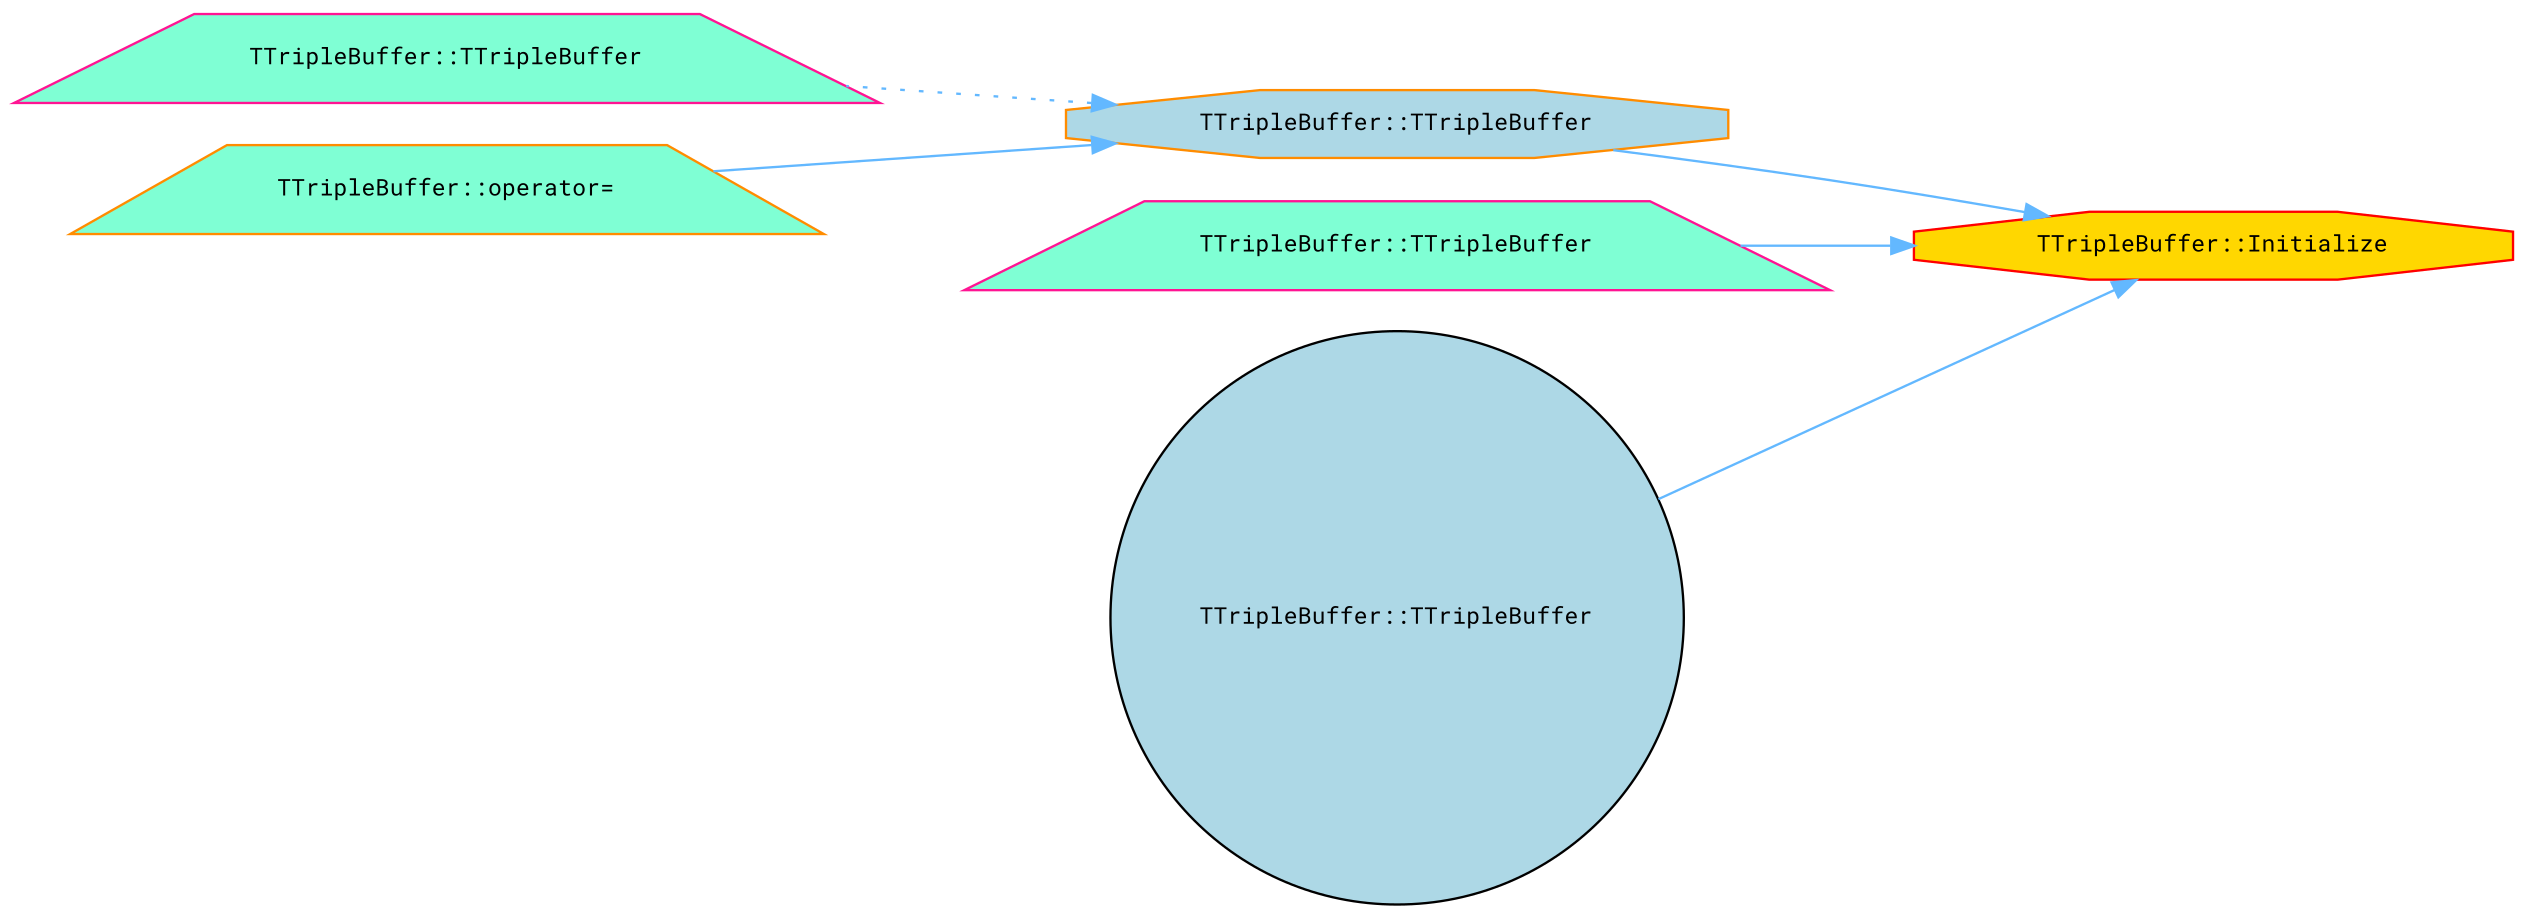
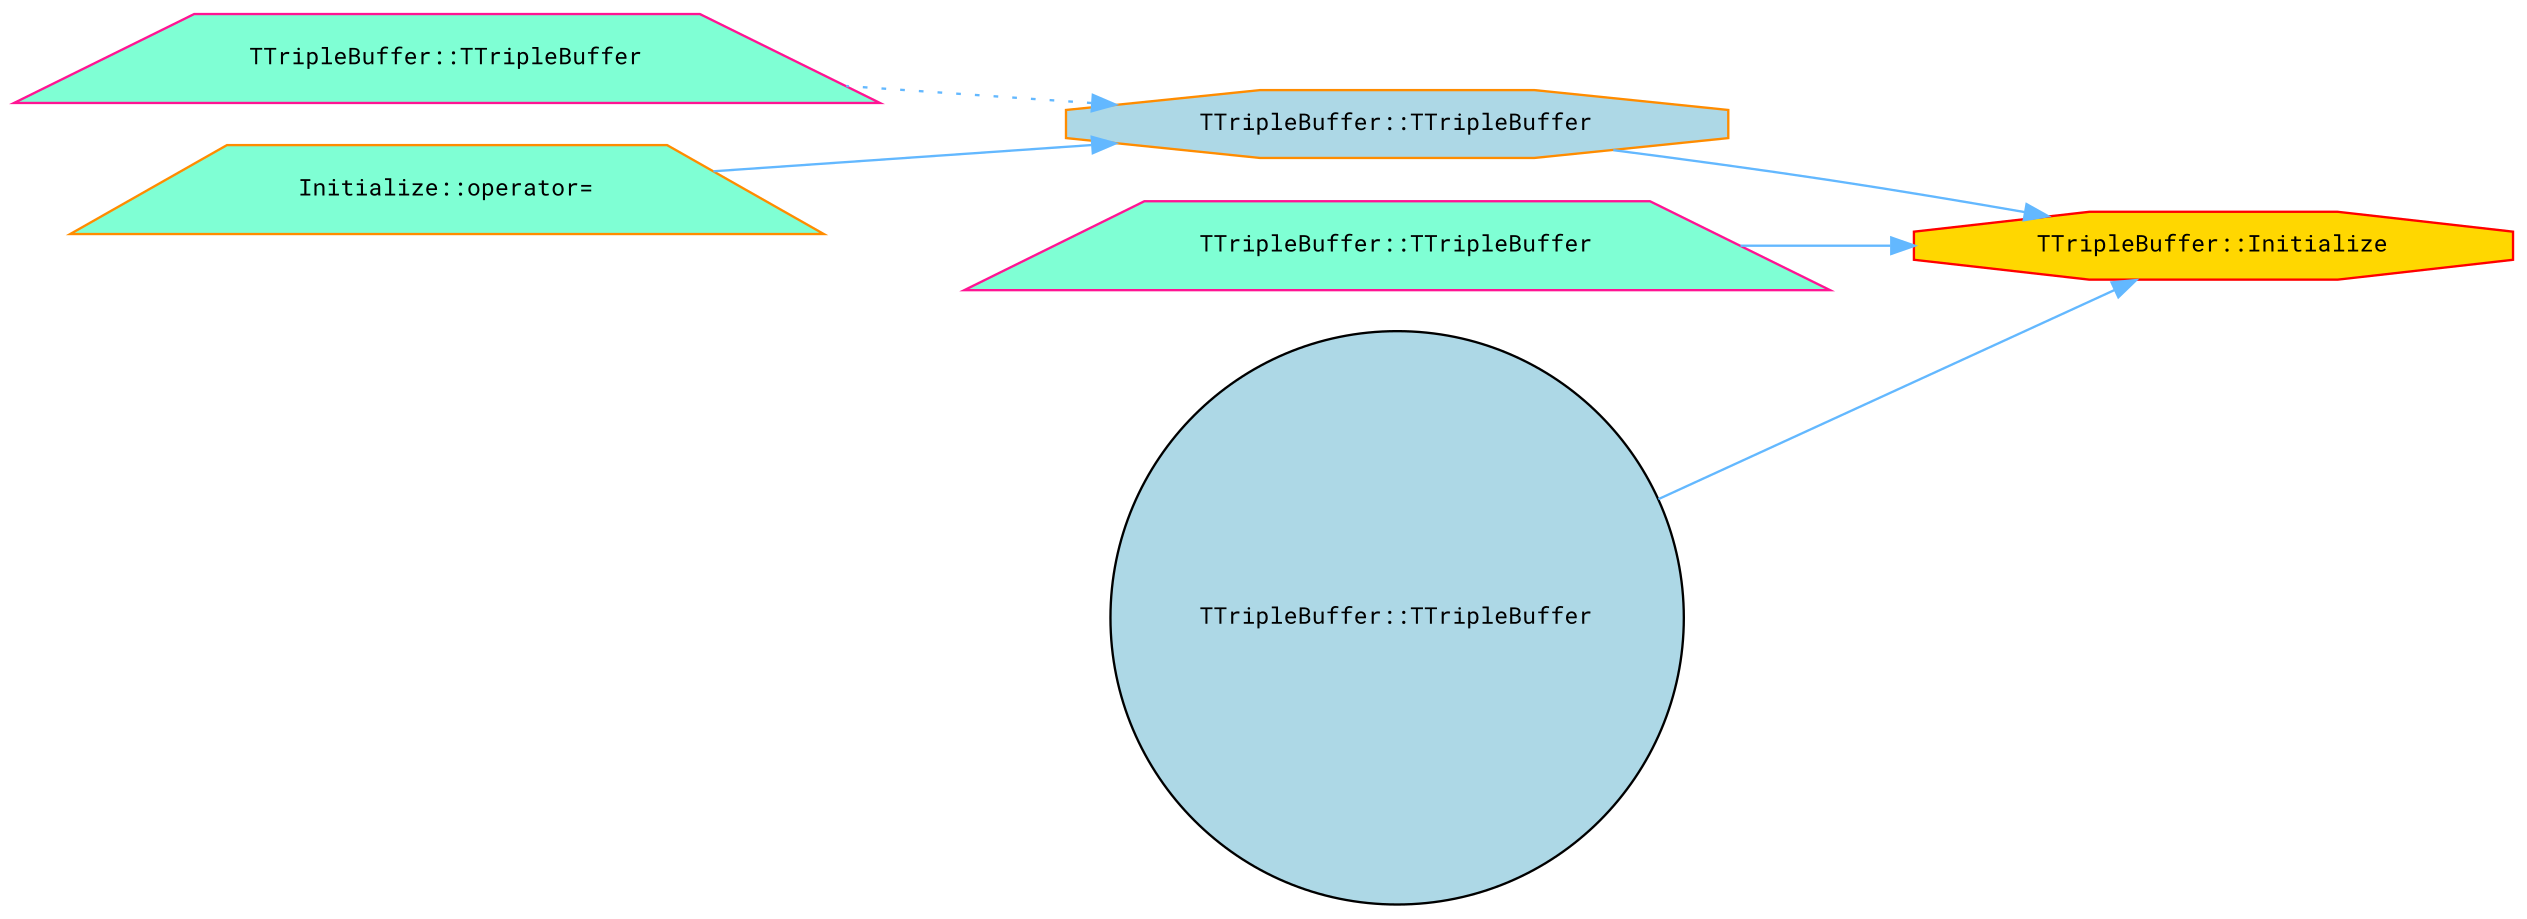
node "TTripleBuffer::operator=": label "TTripleBuffer::operator=" -> "Initialize::operator="
